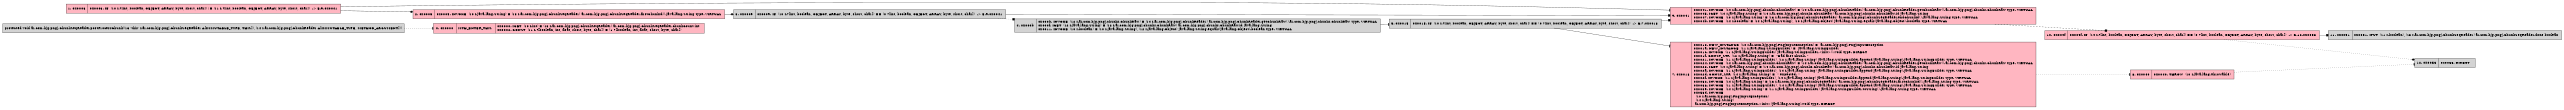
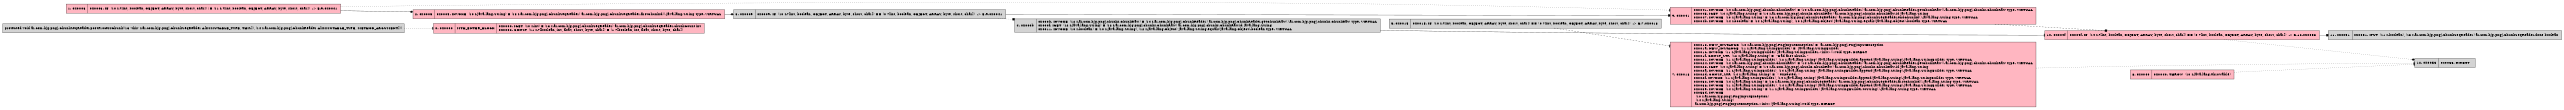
edge "1: 0x0003" -> "9: 0x0041": style solid -> dotted
edge "5: 0x0015" -> "9: 0x0041": removed
edge "4: 0x000b" -> "5: 0x0015": now "4: 0x000b" -> "10: 0x004f"
node "0: 0x0000": text "MTH_ENTER_THIS" -> "MTH_ENTER_BLOCK"
edge "5: 0x0015" -> "7: 0x0018": style solid -> dashed
edge "7: 0x0018" -> "8: 0x0040": now "7: 0x0018" -> "12: 0x0053"
